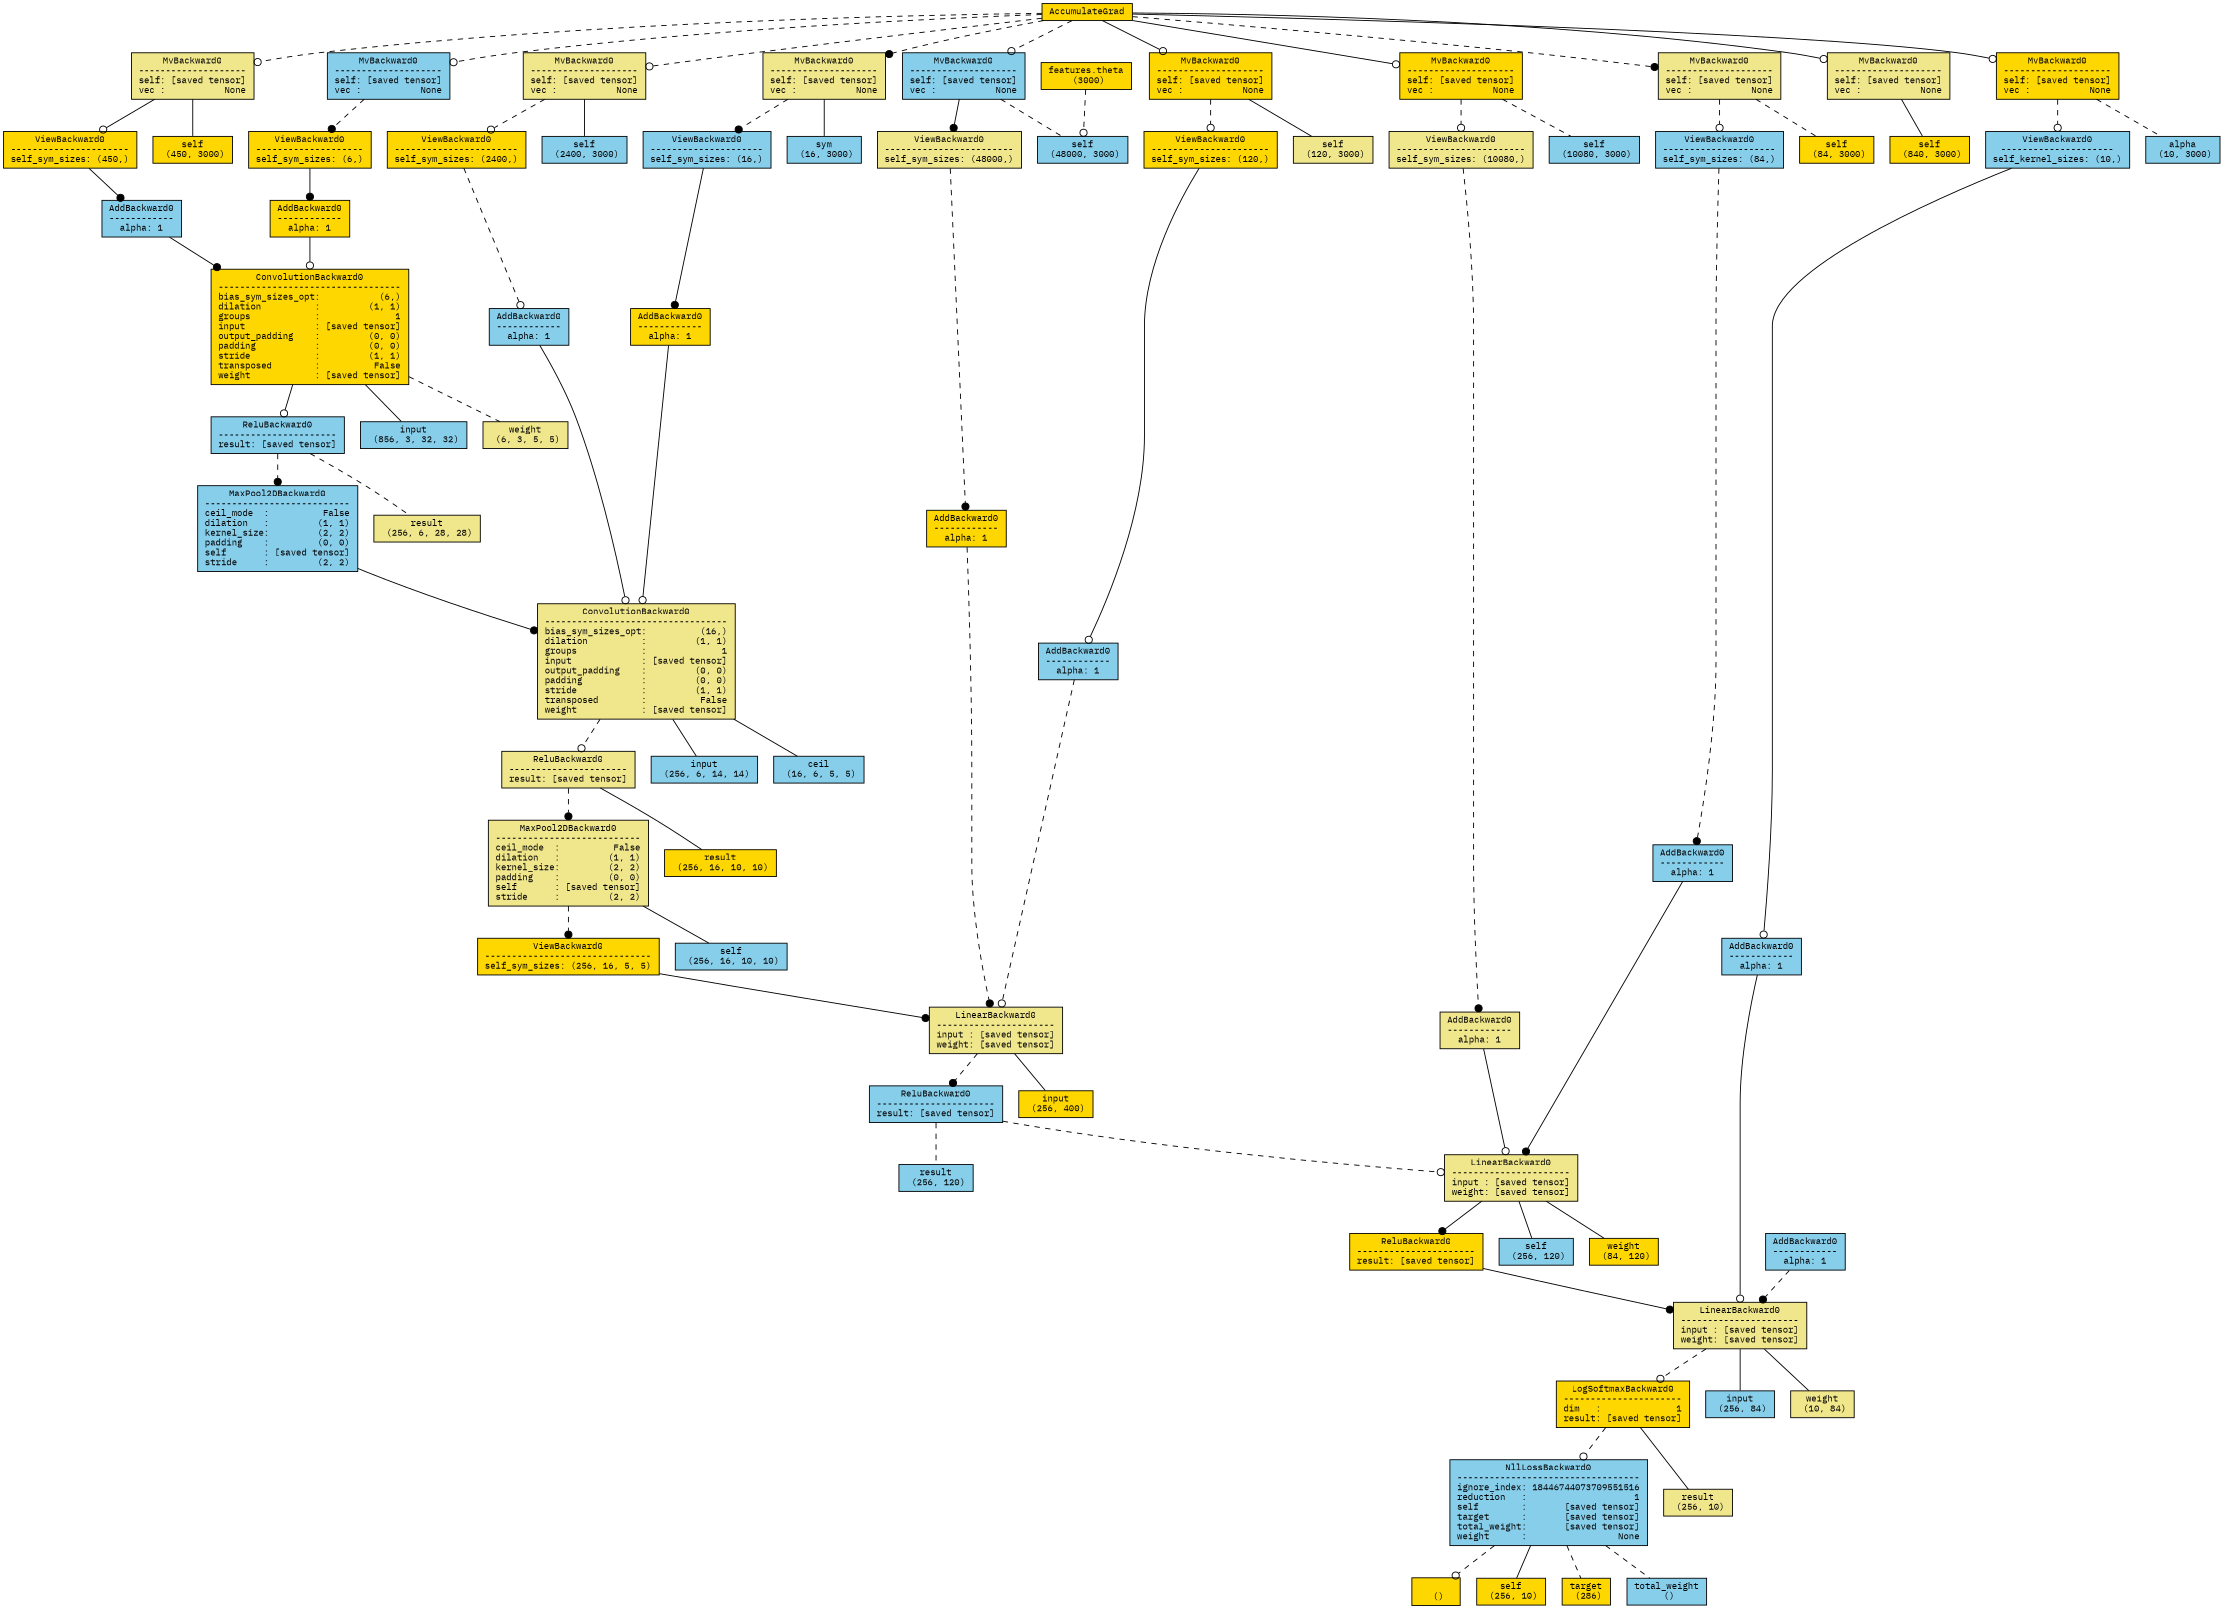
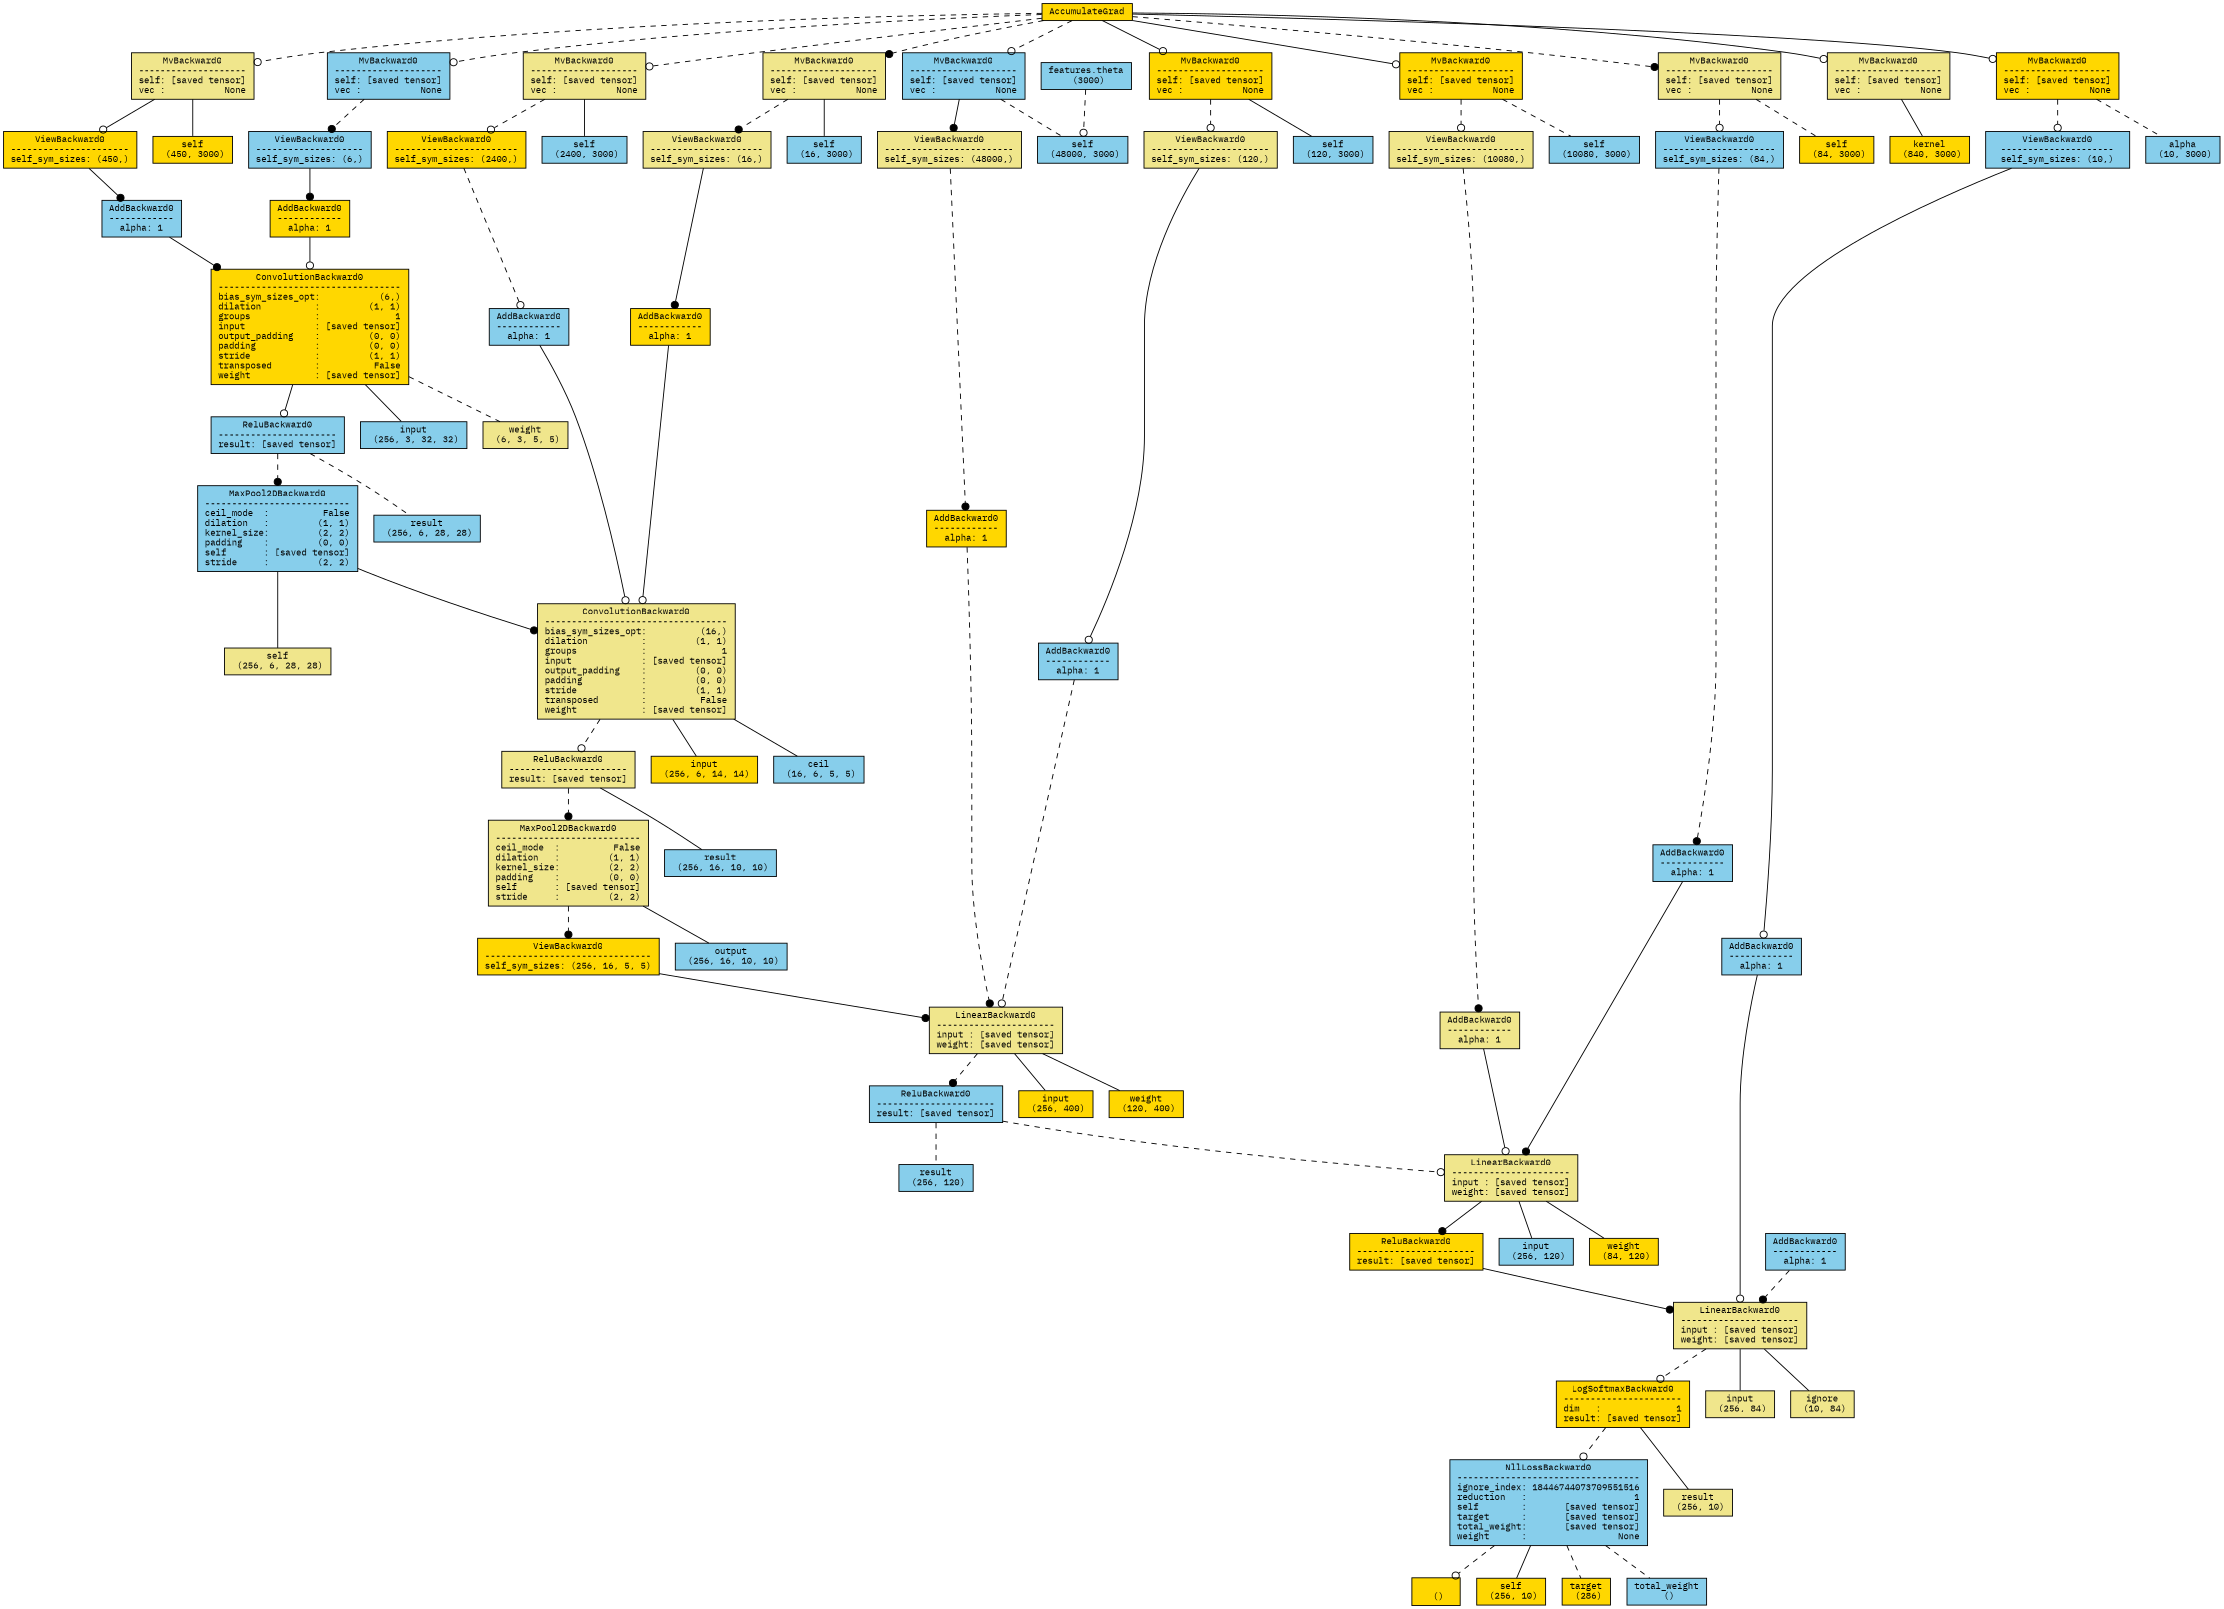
node "features.theta (3000)": fillcolor gold -> skyblue
node "ViewBackward0 -------------------- self_sym_sizes: (6,)": fillcolor gold -> skyblue
node "ViewBackward0 --------------------- self_sym_sizes: (16,)": fillcolor skyblue -> khaki
node "sym (16, 3000)": label "sym (16, 3000)" -> "self (16, 3000)"
node "ViewBackward0 ---------------------- self_sym_sizes: (120,)": fillcolor gold -> khaki
node "self (120, 3000)": fillcolor khaki -> skyblue
node "self (840, 3000)": label "self (840, 3000)" -> "kernel (840, 3000)"
node "ViewBackward0 --------------------- self_kernel_sizes: (10,)": label "ViewBackward0 --------------------- self_kernel_sizes: (10,)" -> "ViewBackward0 --------------------- self_sym_sizes: (10,)"
node "input (856, 3, 32, 32)": label "input (856, 3, 32, 32)" -> "input (256, 3, 32, 32)"
node "result (256, 6, 28, 28)": fillcolor khaki -> skyblue
node "self (256, 6, 28, 28)": added
node "input (256, 6, 14, 14)": fillcolor skyblue -> gold
node "result (256, 16, 10, 10)": fillcolor gold -> skyblue
node "self (256, 16, 10, 10)": label "self (256, 16, 10, 10)" -> "output (256, 16, 10, 10)"
node "weight (120, 400)": added
node "self (256, 120)": label "self (256, 120)" -> "input (256, 120)"
node "input (256, 84)": fillcolor skyblue -> khaki
node "weight (10, 84)": label "weight (10, 84)" -> "ignore (10, 84)"
